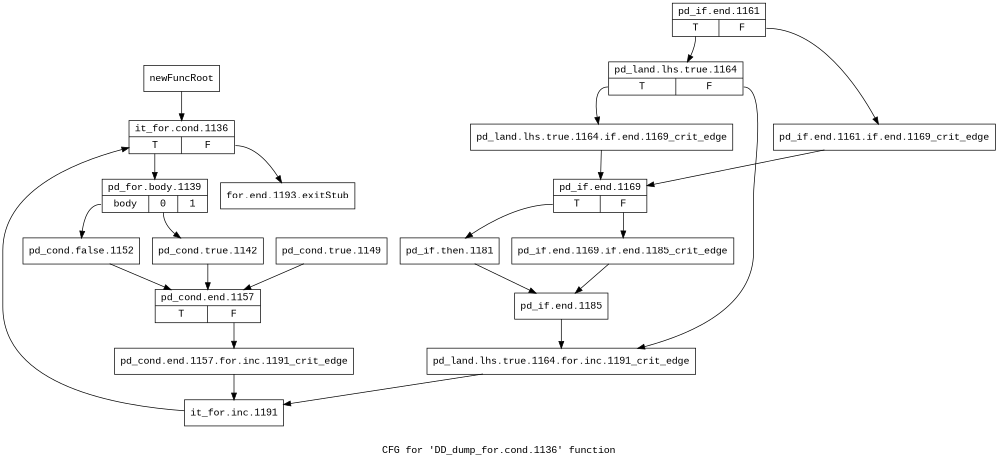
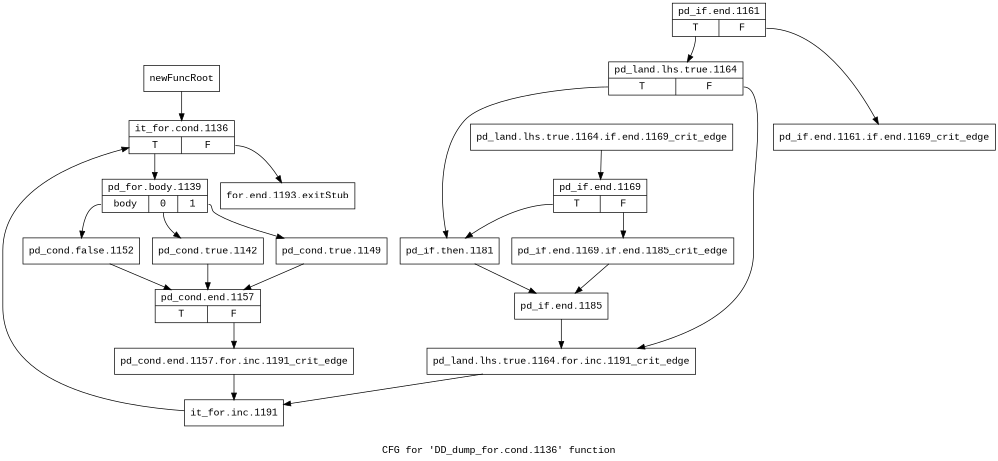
edge "pd_land.lhs.true.1164" -> "pd_land.lhs.true.1164.if.end.1169_crit_edge": now "pd_land.lhs.true.1164" -> "pd_if.then.1181"
edge "pd_if.end.1161.if.end.1169_crit_edge" -> "pd_if.end.1169": removed
edge "pd_for.body.1139" -> "pd_cond.true.1149": added
